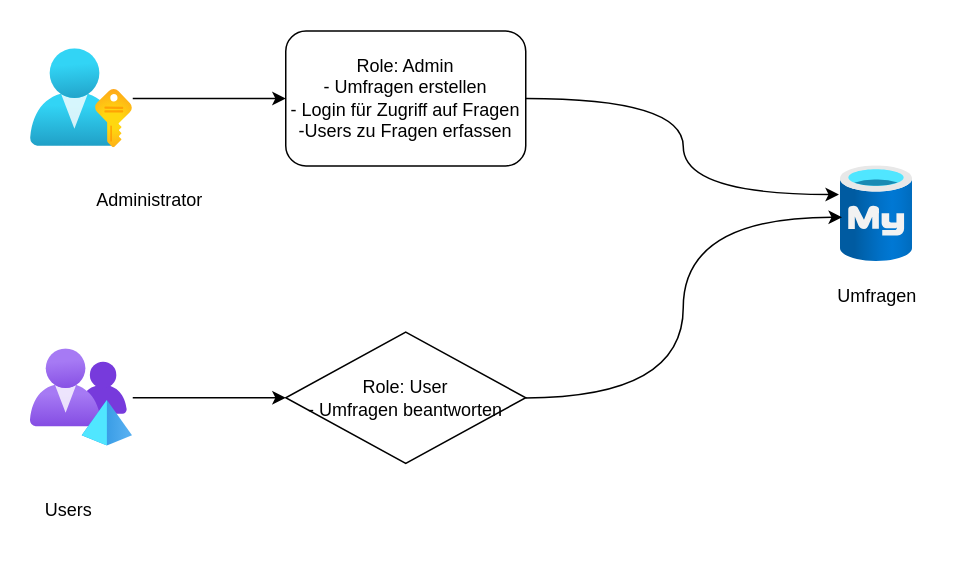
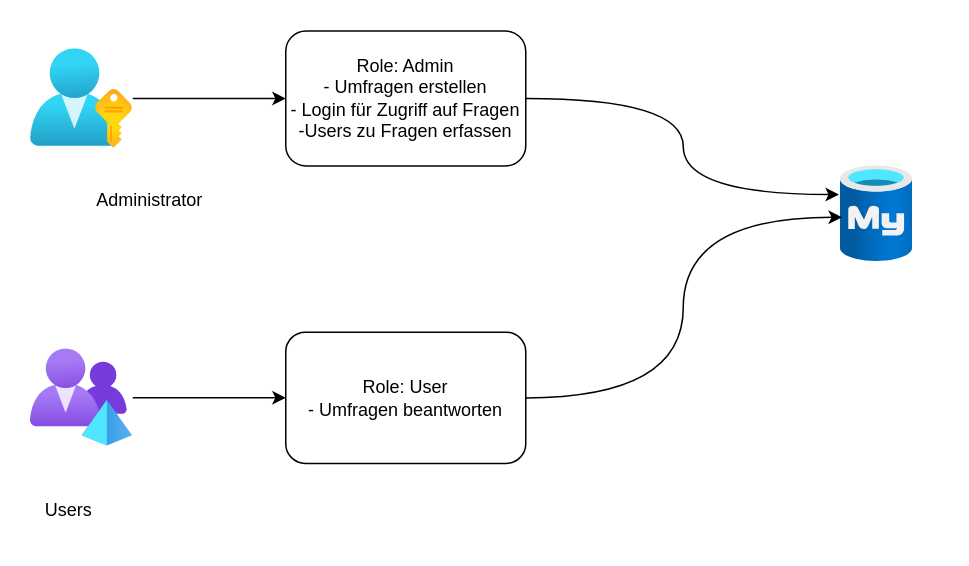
node "Umfragen": removed
node "Role: User - Umfragen beantworten": shape diamond -> rounded rectangle
